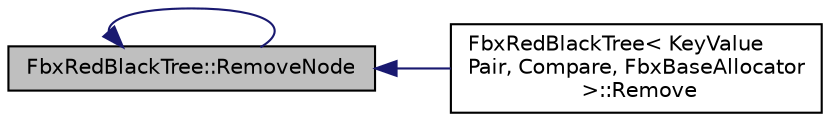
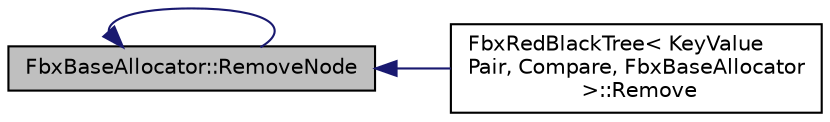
node "FbxRedBlackTree::RemoveNode": label "FbxRedBlackTree::RemoveNode" -> "FbxBaseAllocator::RemoveNode"
